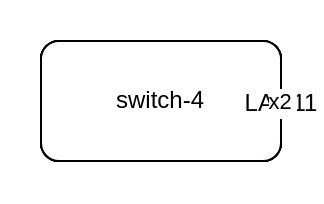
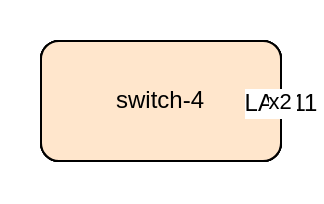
node "switch-4": fillcolor #ffffff -> #ffe6cc
